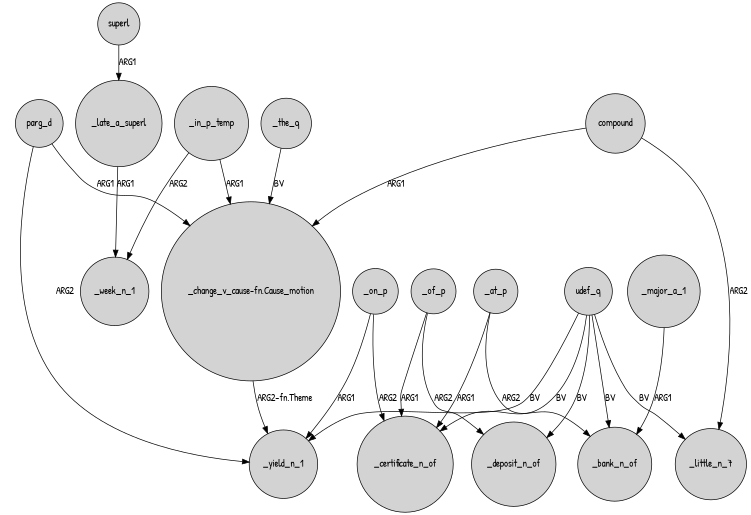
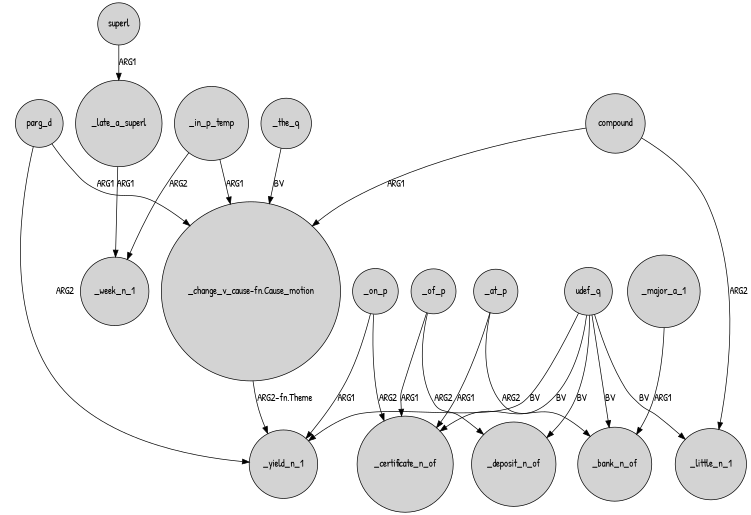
node "_little_n_7": label "_little_n_7" -> "_little_n_1"
